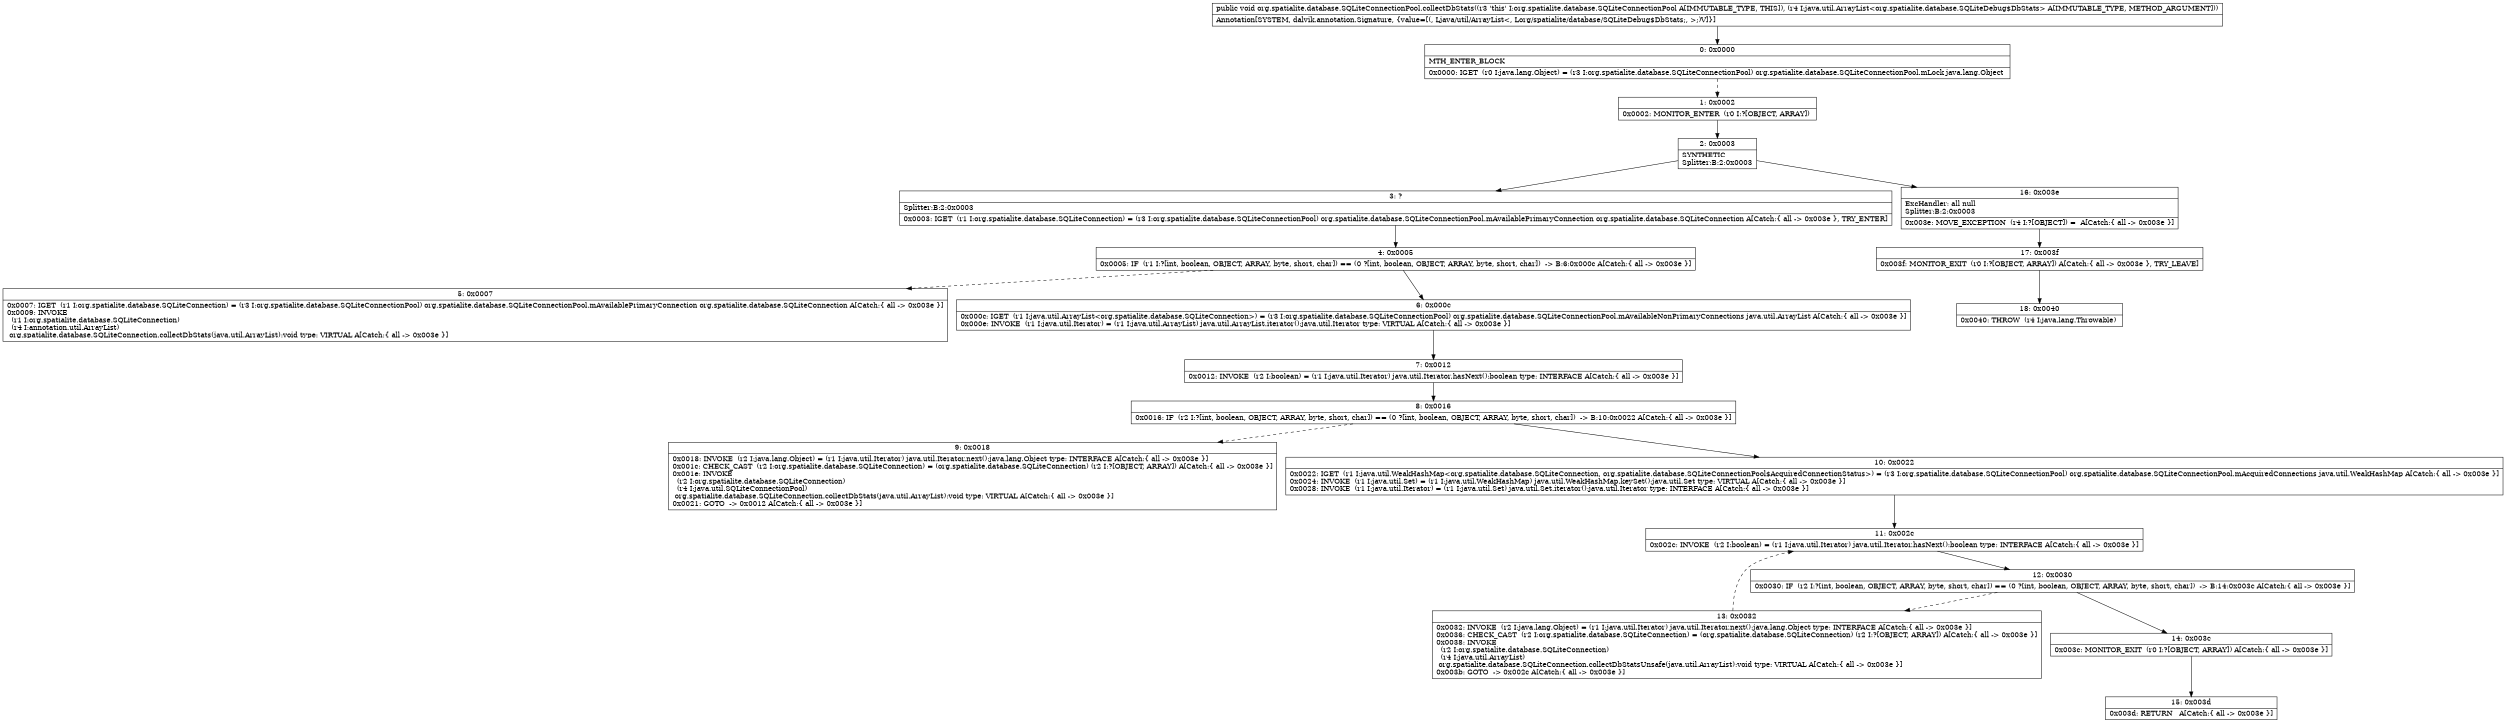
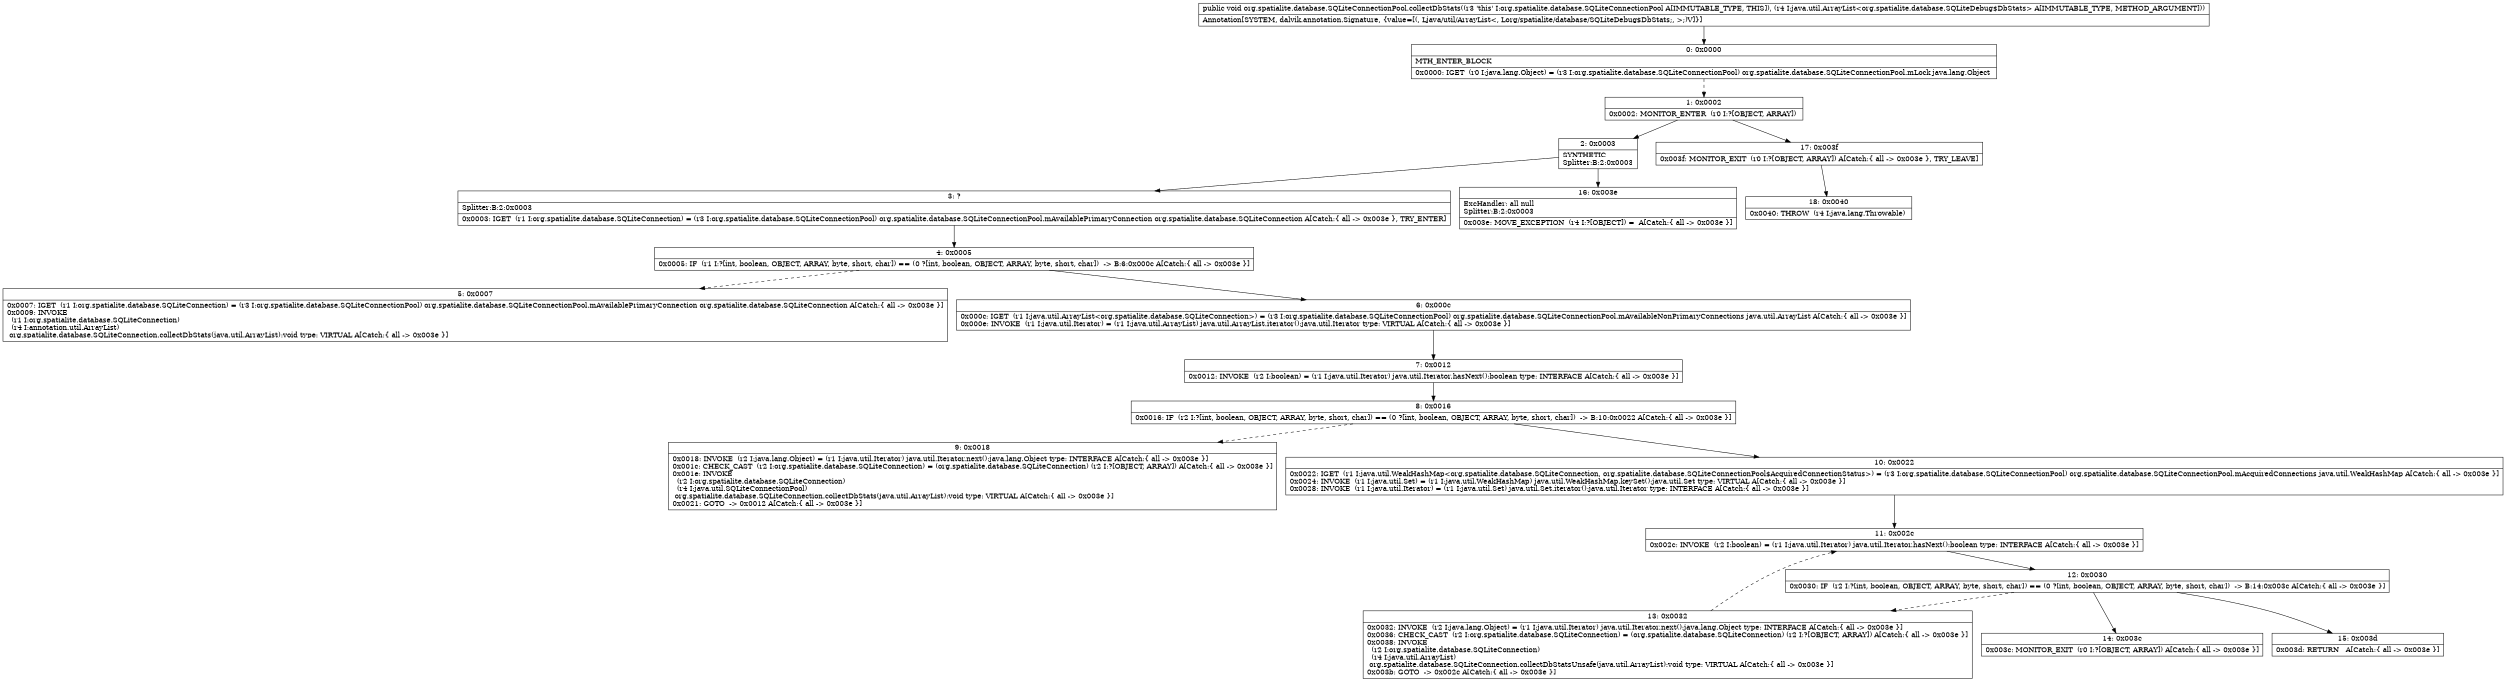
edge "16: 0x003e" -> "17: 0x003f": now "1: 0x0002" -> "17: 0x003f"
edge "14: 0x003c" -> "15: 0x003d": now "12: 0x0030" -> "15: 0x003d"
